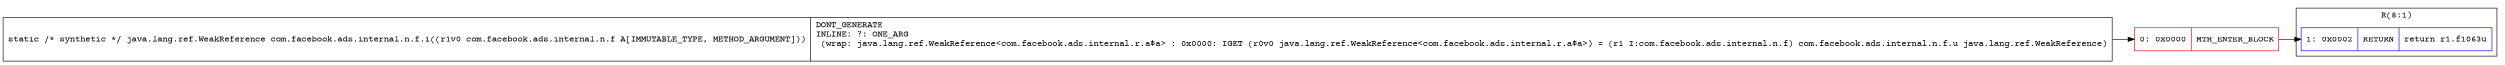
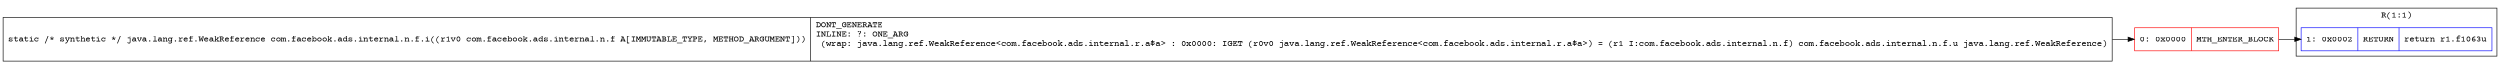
cluster "R(8:1)": label "R(8:1)" -> "R(1:1)"
